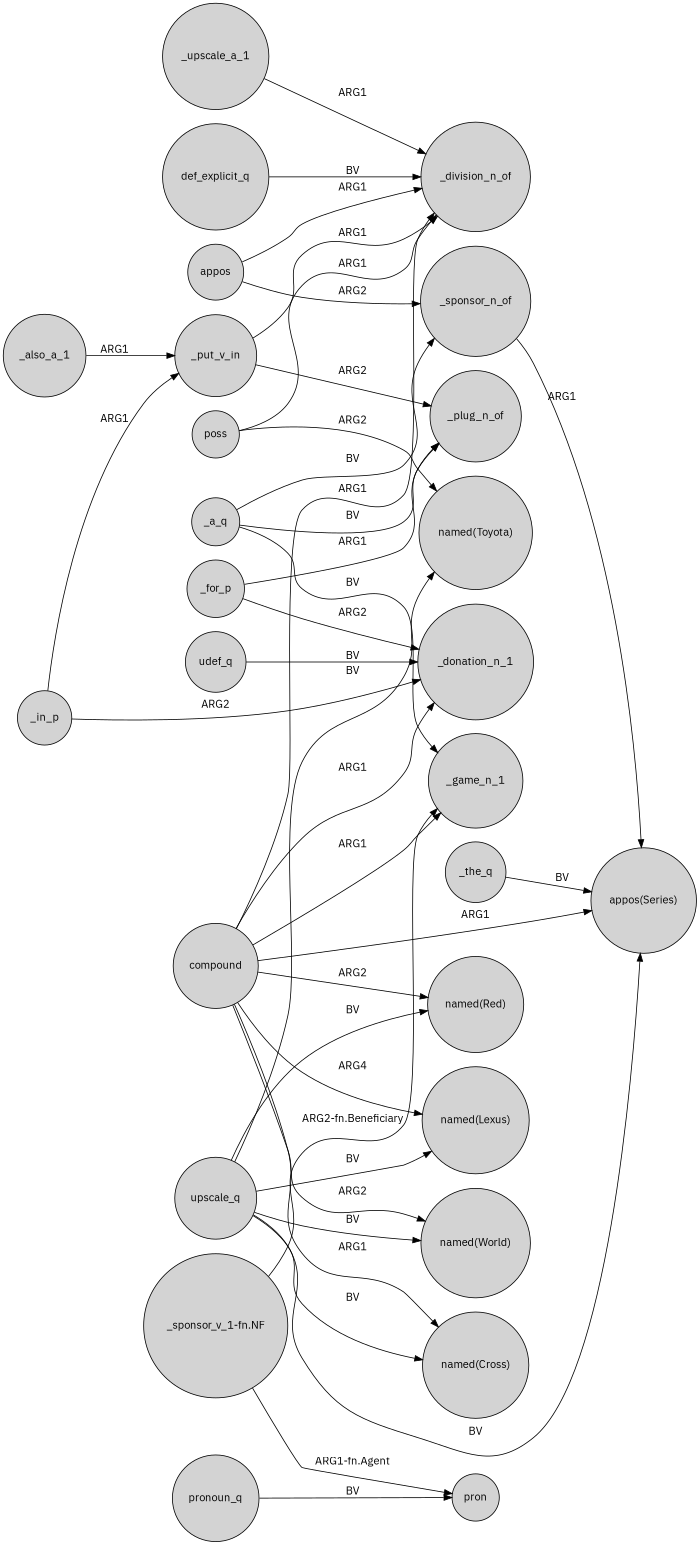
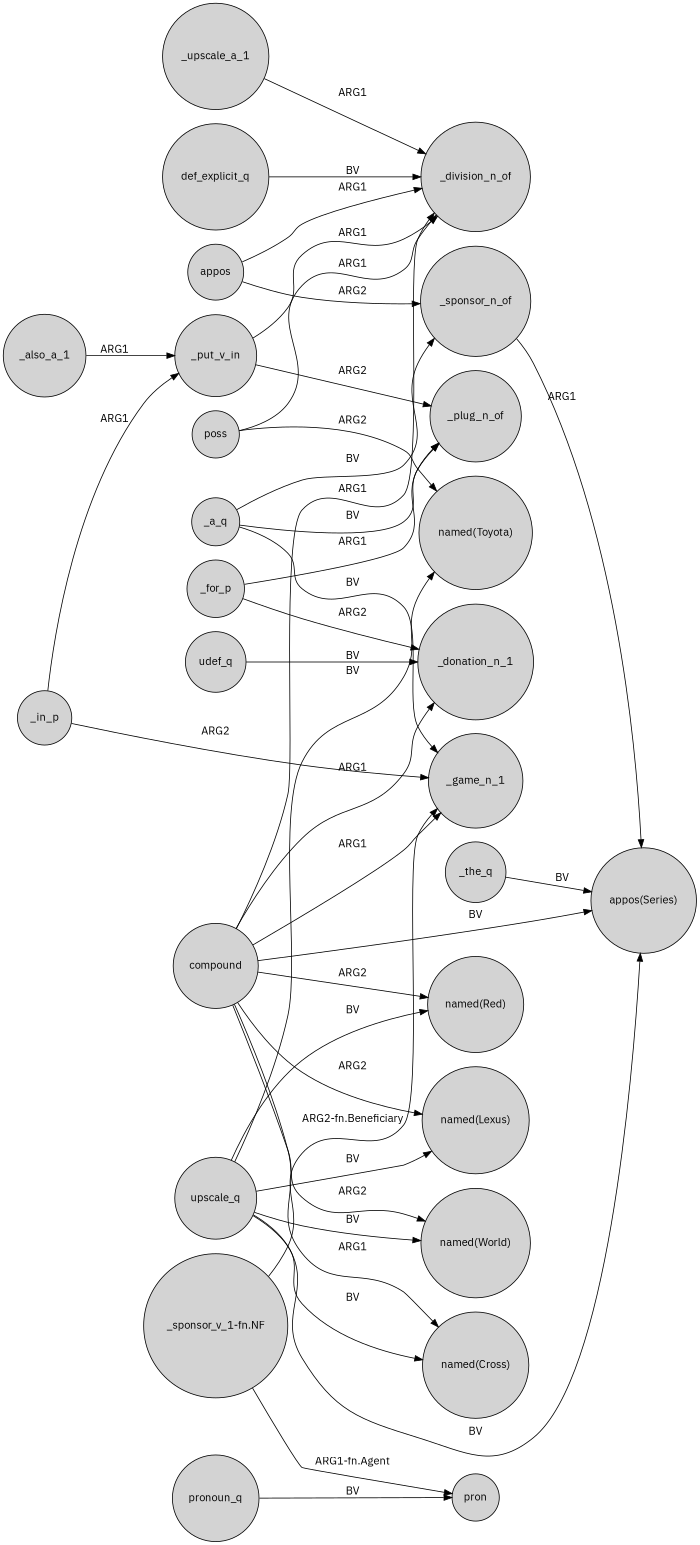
edge "_in_p" -> "_donation_n_1": now "_in_p" -> "_game_n_1"
edge "compound" -> "appos(Series)": label "ARG1" -> "BV"
edge "compound" -> "named(Lexus)": label "ARG4" -> "ARG2"
